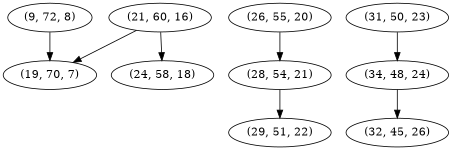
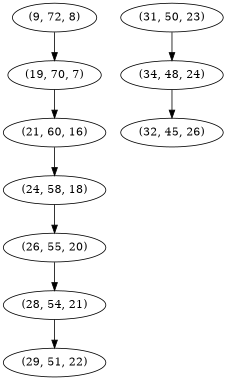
edge "(21, 60, 16)" -> "(19, 70, 7)": reversed
edge "(24, 58, 18)" -> "(26, 55, 20)": added
